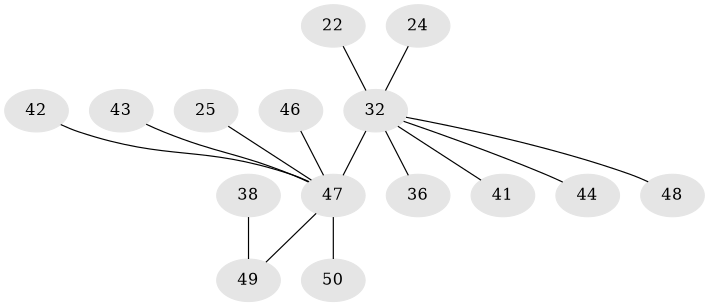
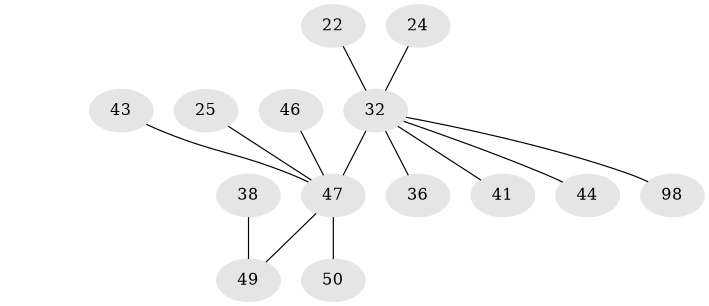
node "42": removed
node "48": label "48" -> "98"
